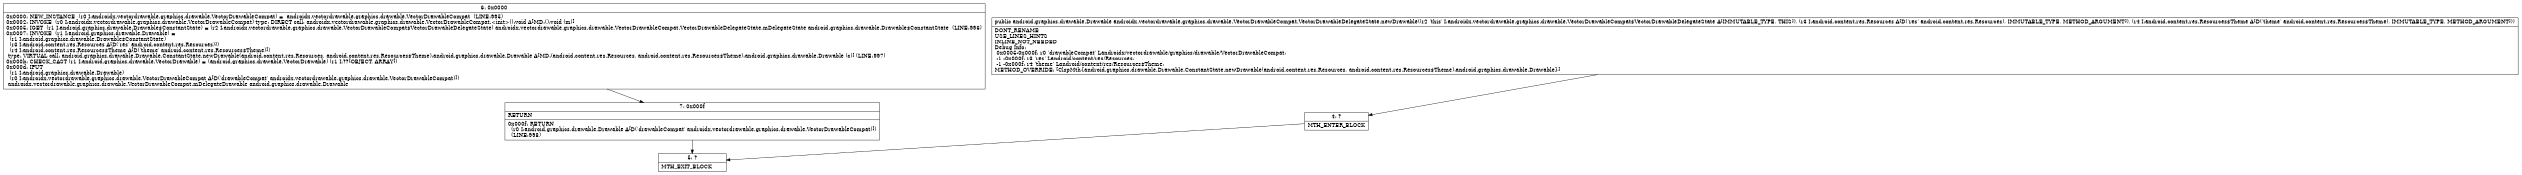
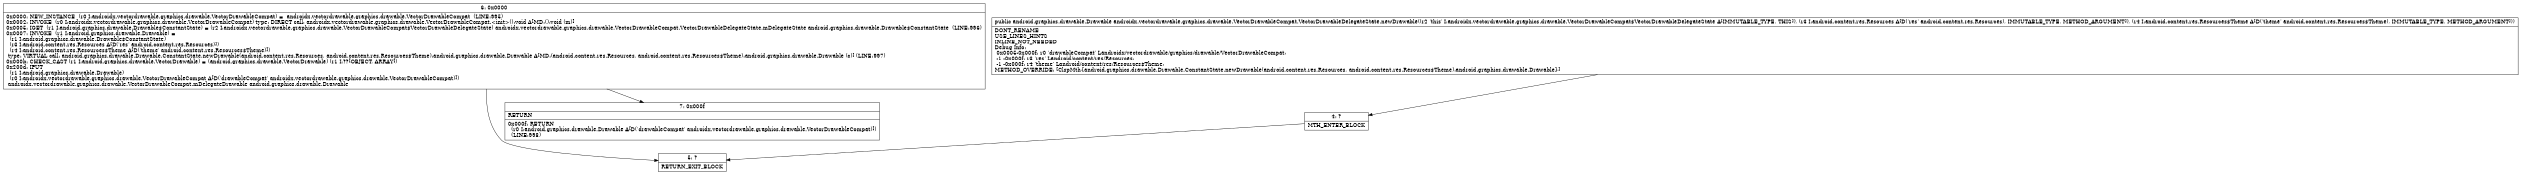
node "6: 0x0000": text "0x000d: IPUT" -> "0x200d: IPUT"
edge "7: 0x000f" -> "5: ?": now "6: 0x0000" -> "5: ?"
node "5: ?": text "MTH_EXIT_BLOCK" -> "RETURN_EXIT_BLOCK"
